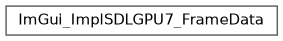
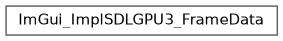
node "ImGui_ImplSDLGPU7_FrameData": label "ImGui_ImplSDLGPU7_FrameData" -> "ImGui_ImplSDLGPU3_FrameData"
